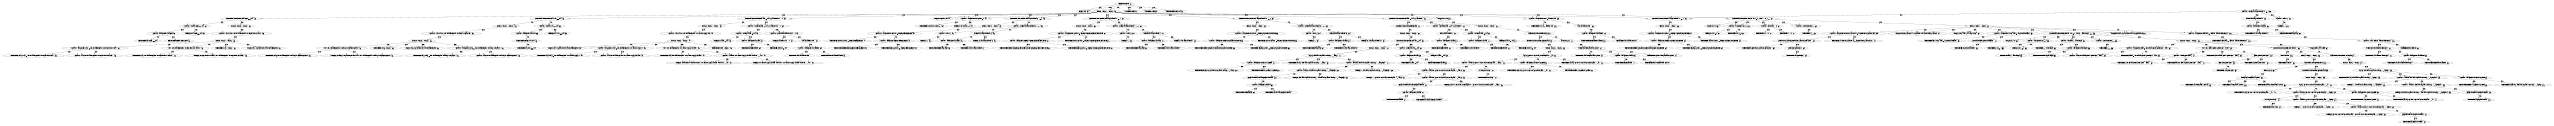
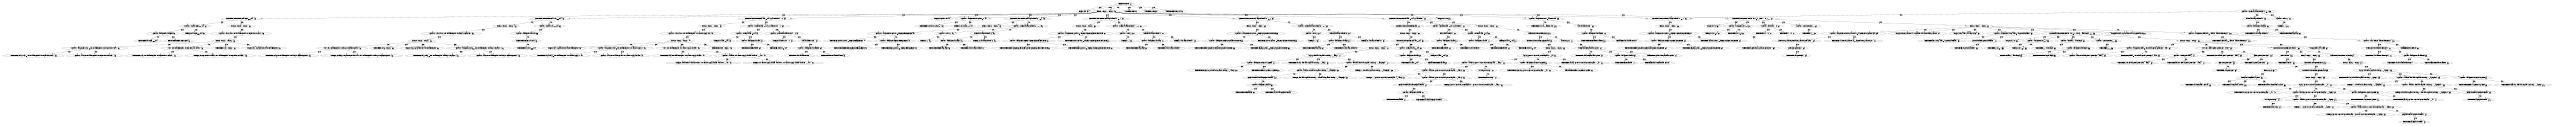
node "(LITERAL,null,subs == null)": removed
edge "(<operator>.lessThan,j < files.length)" -> "(<operator>.fieldAccess,files.length)": removed, label "AST:"
edge "(getDirectoryScanner,getDirectoryScanner(getProject()))" -> "(IDENTIFIER,fs,getDirectoryScanner(getProject()))": now "(<operator>.assignment,int i = 0)" -> "(IDENTIFIER,fs,getDirectoryScanner(getProject()))"
